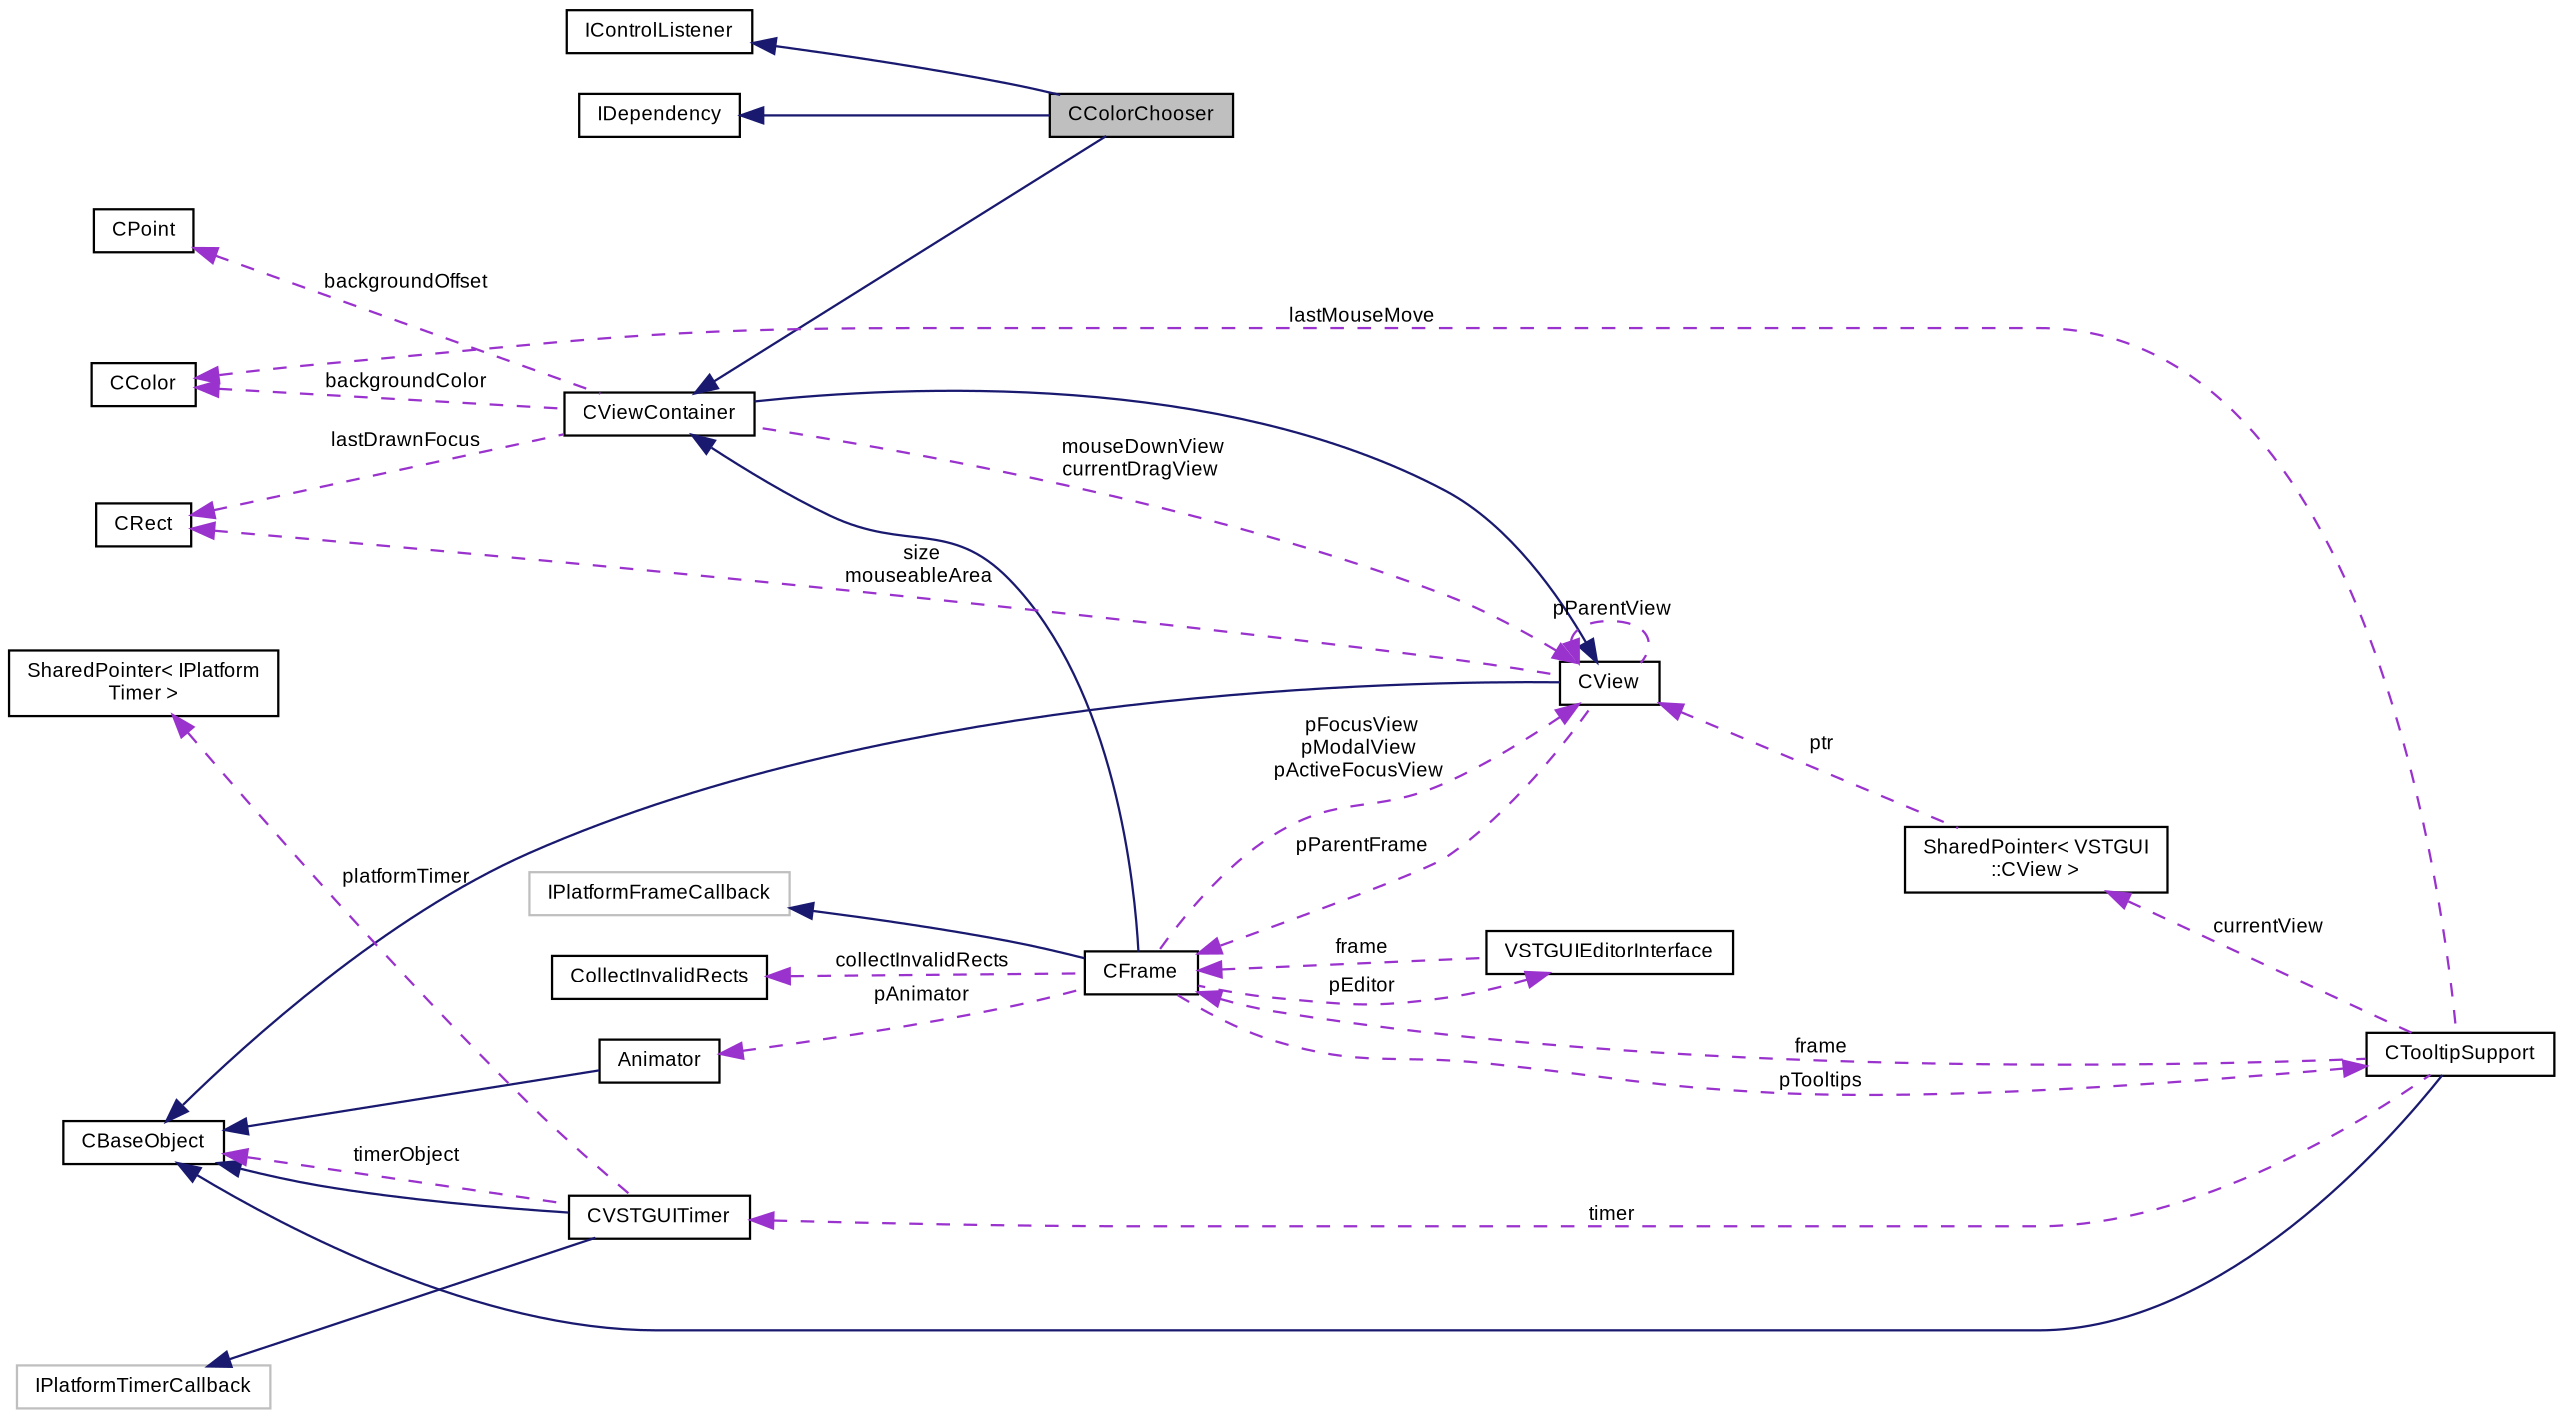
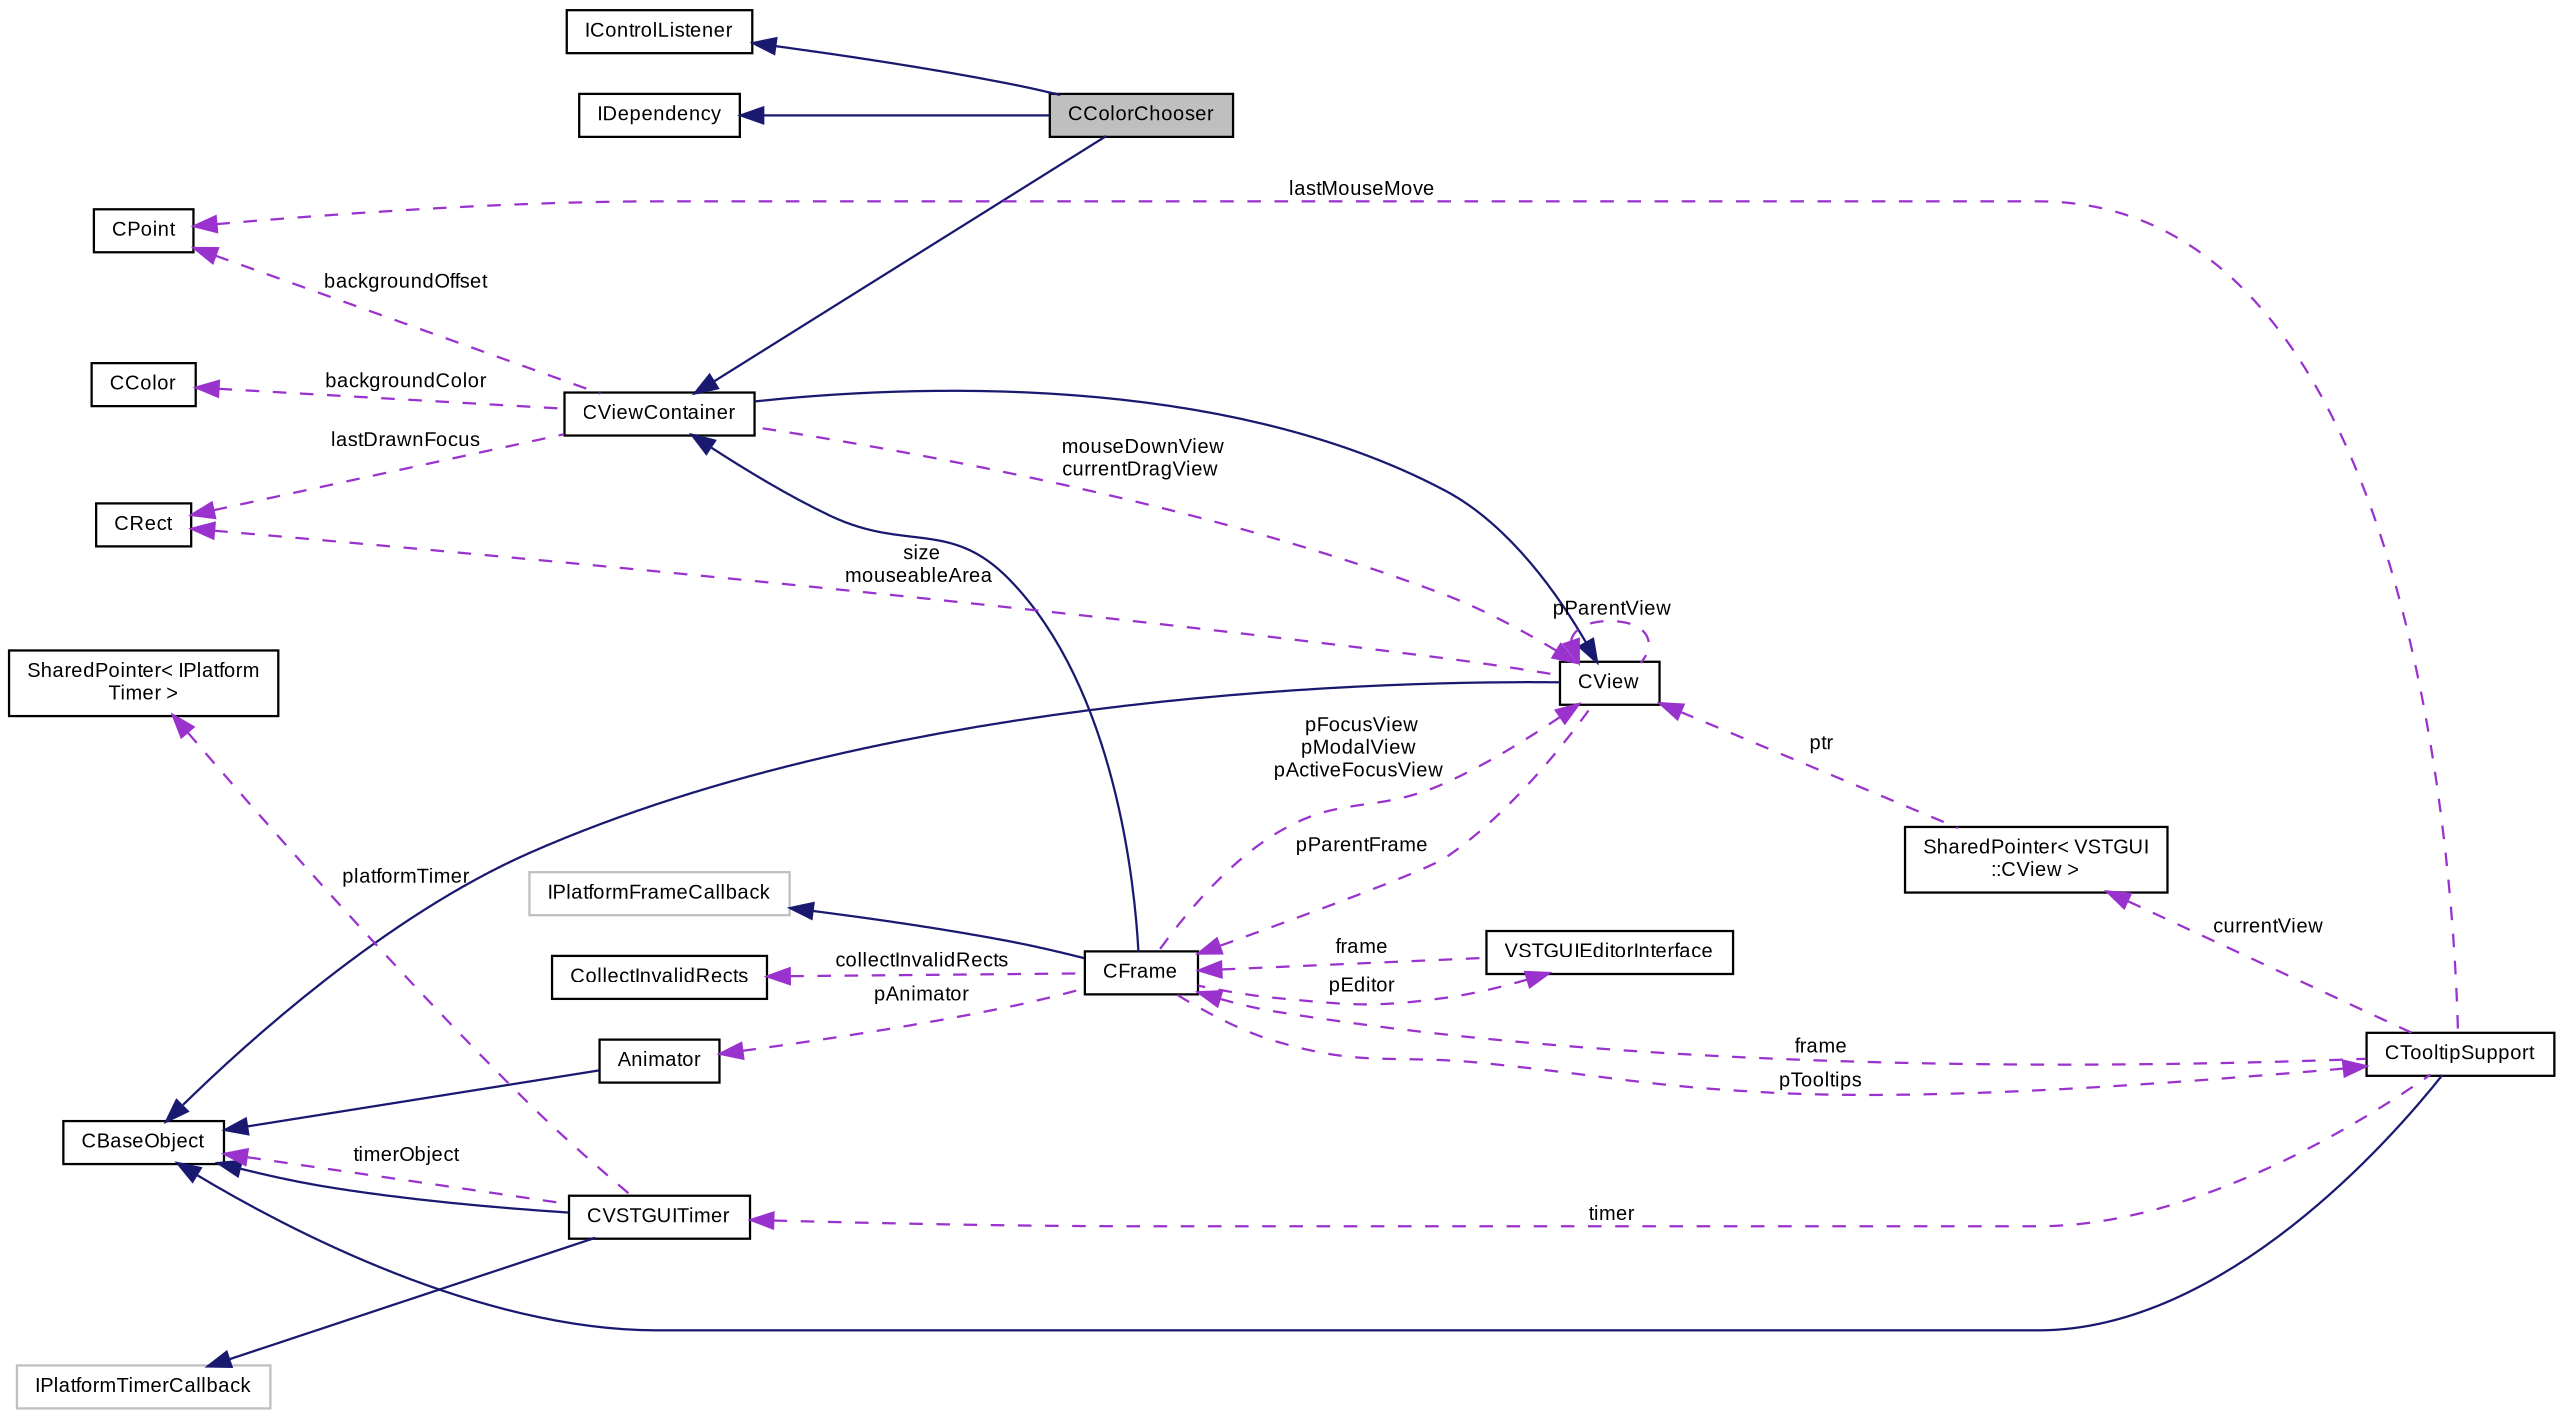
edge "CTooltipSupport" -> "CColor": now "CTooltipSupport" -> "CPoint"
